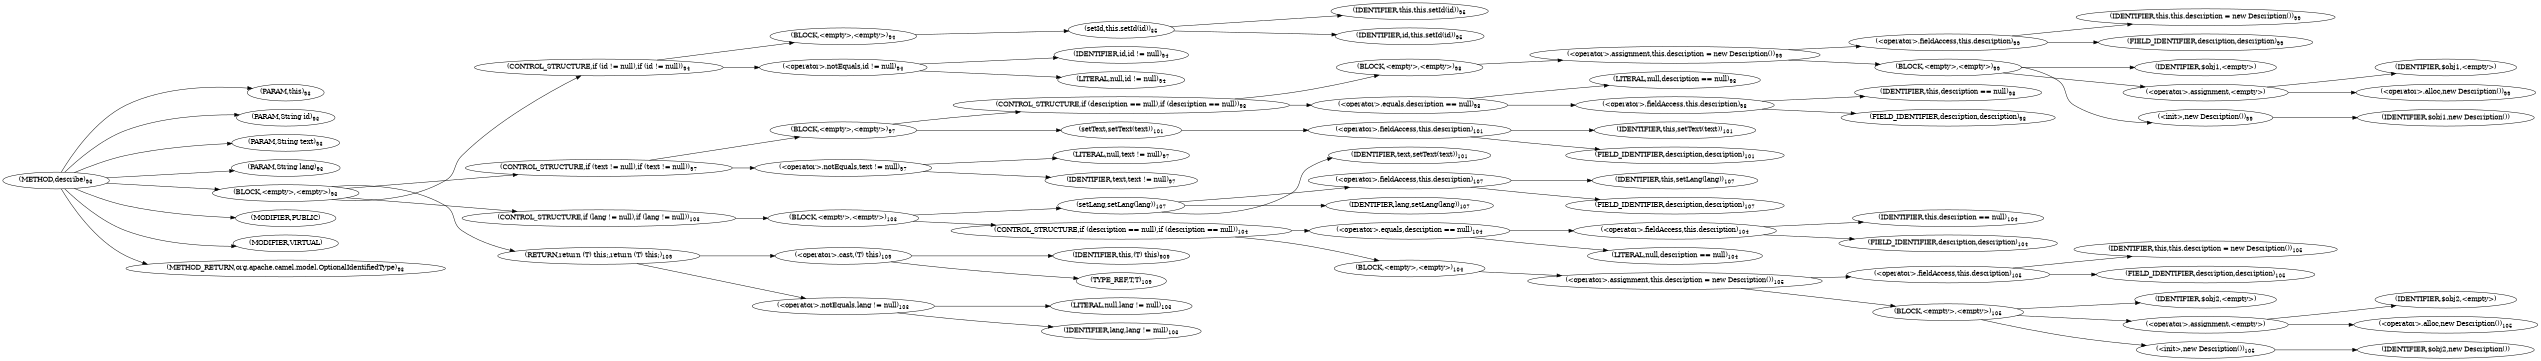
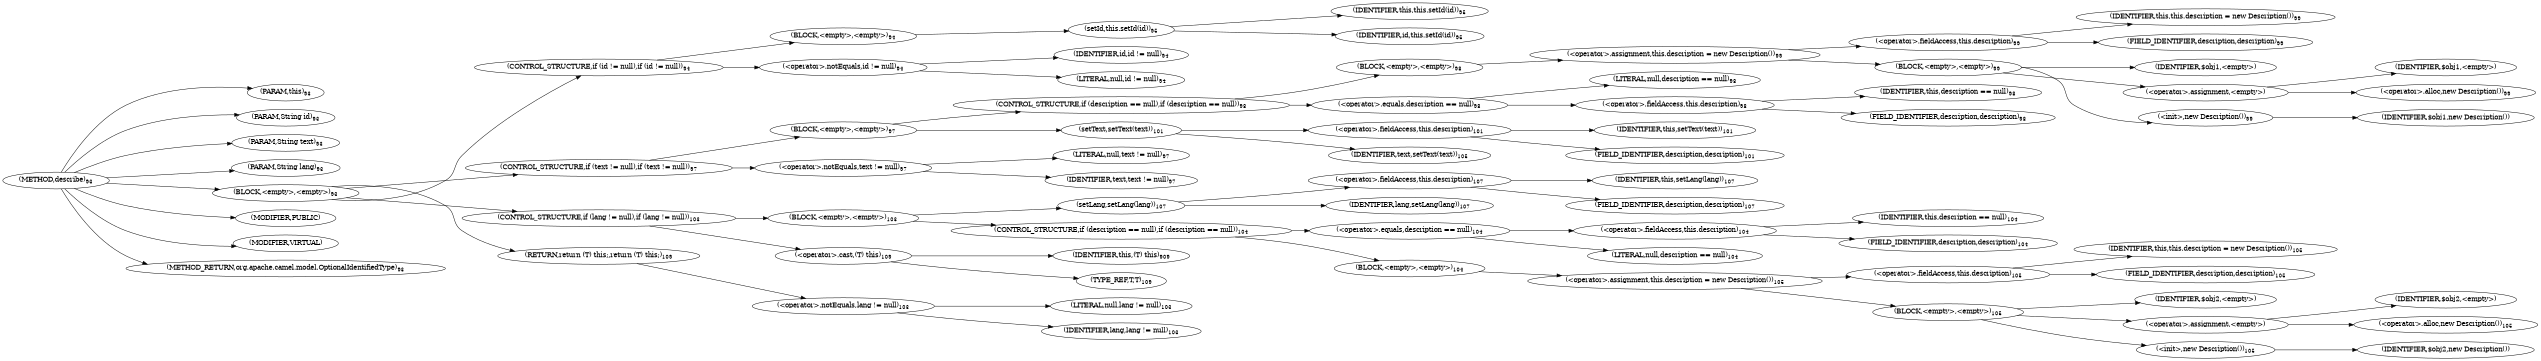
node "(setId,this.setId(id))": text "35" -> "95"
node "(IDENTIFIER,text,setText(text))": text "101" -> "105"
edge "(setLang,setLang(lang))" -> "(IDENTIFIER,text,setText(text))": now "(setText,setText(text))" -> "(IDENTIFIER,text,setText(text))"
edge "(RETURN,return (T) this;,return (T) this;)" -> "(<operator>.cast,(T) this)": now "(CONTROL_STRUCTURE,if (lang != null),if (lang != null))" -> "(<operator>.cast,(T) this)"
